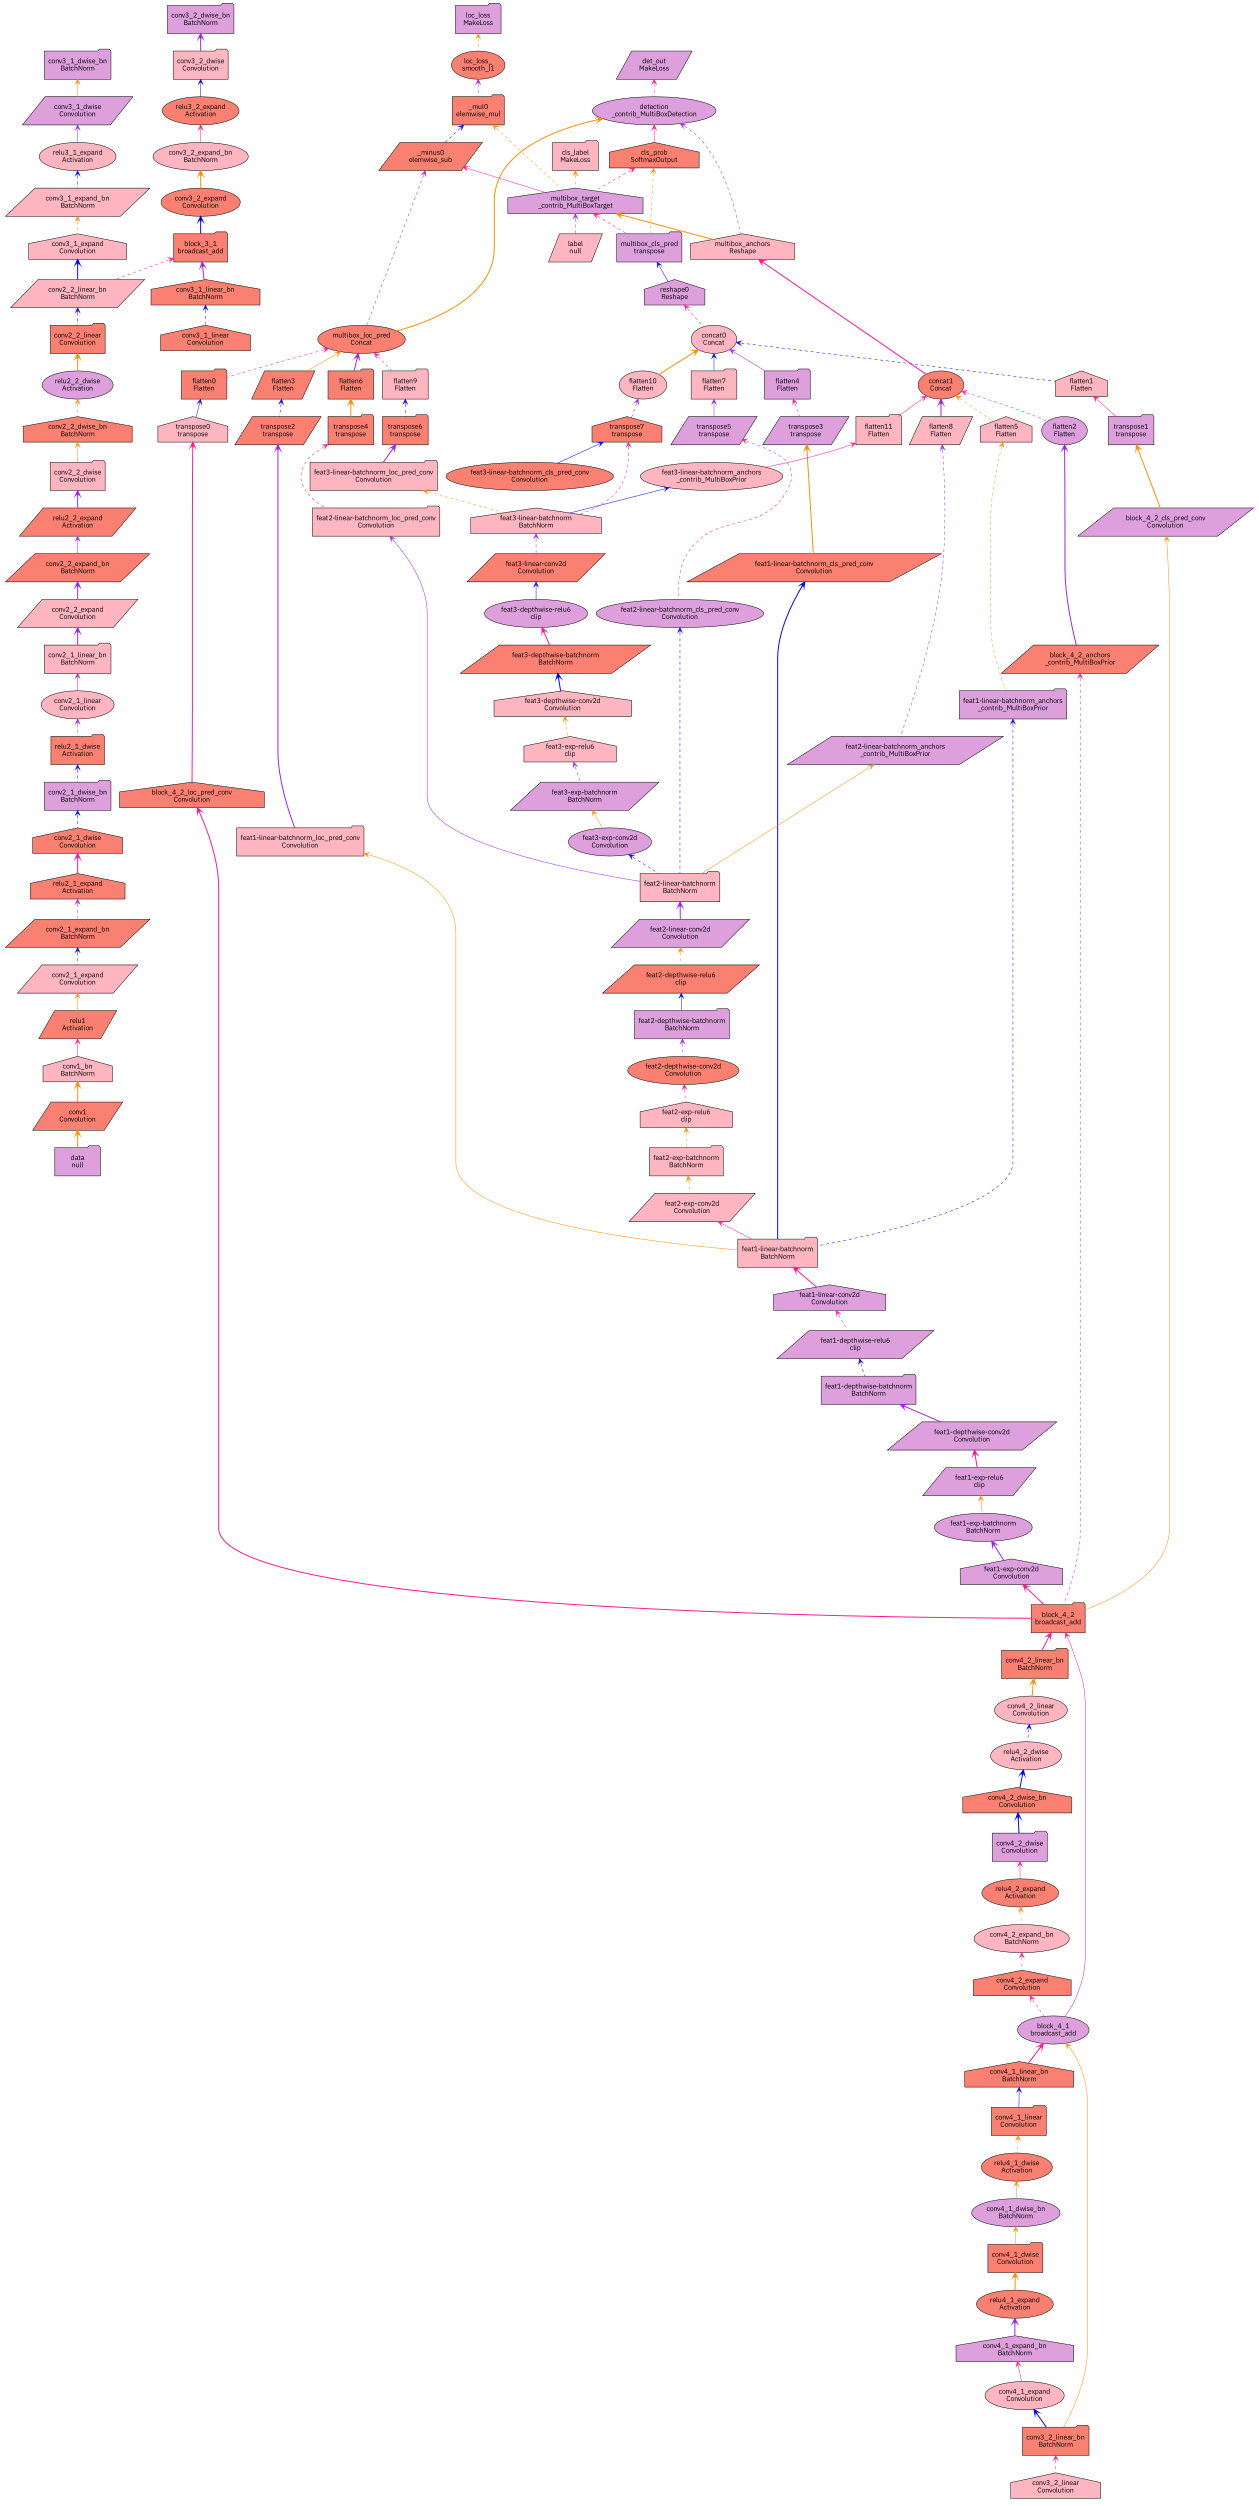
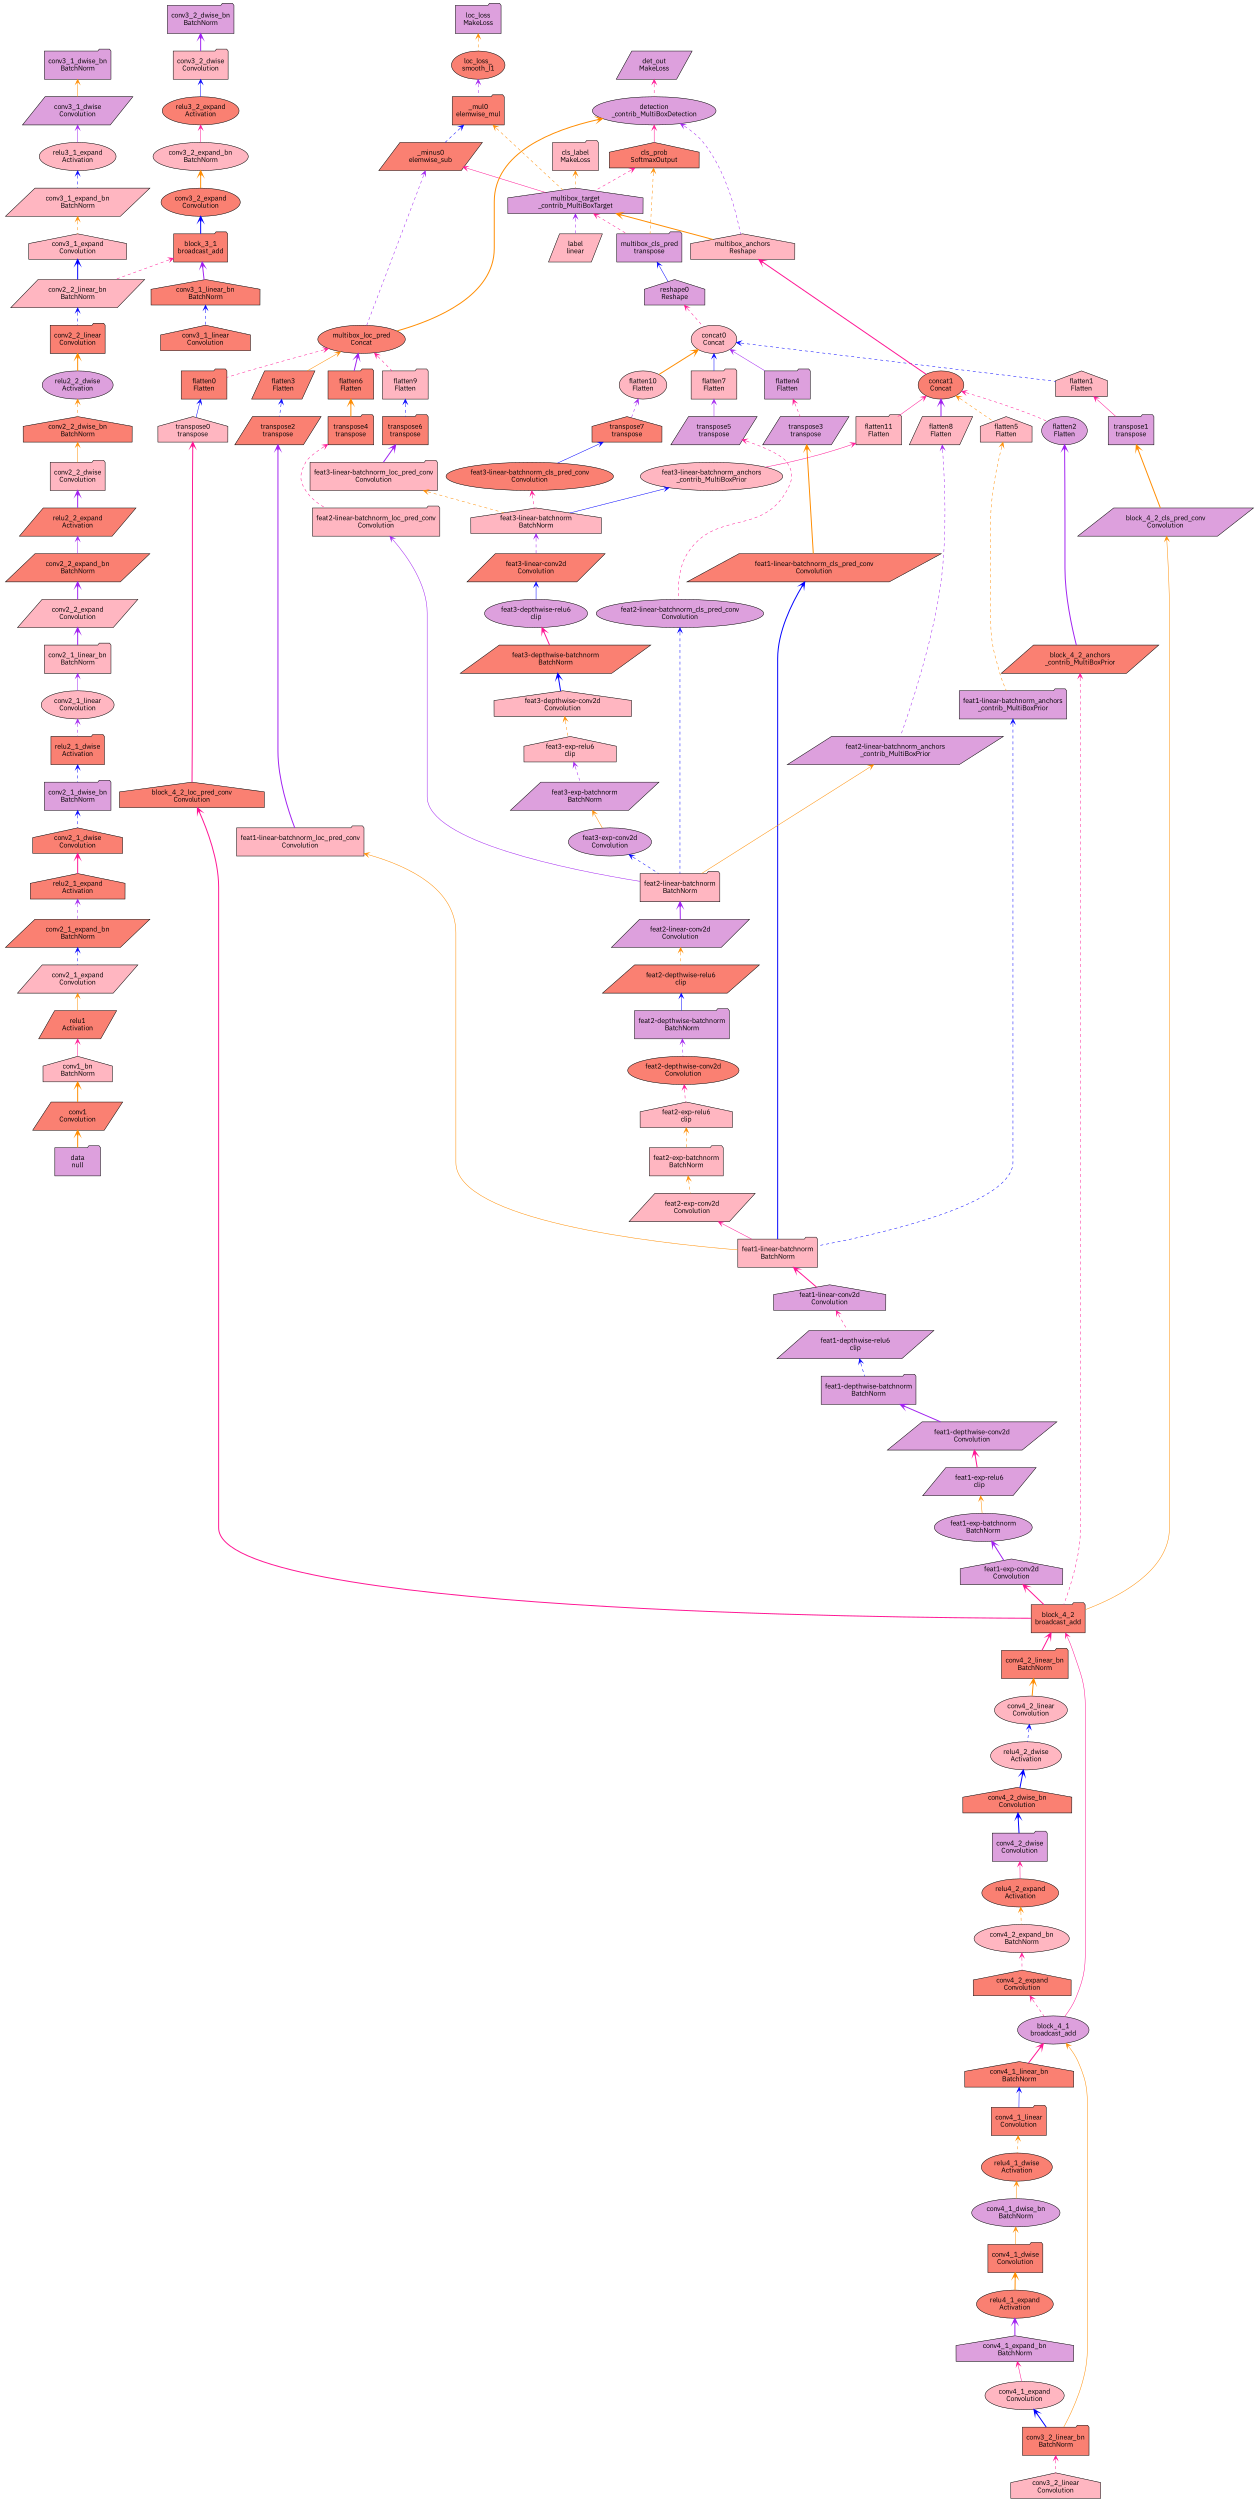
node "label null": label "label null" -> "label linear"
edge "feat3-linear-batchnorm BatchNorm" -> "transpose7 transpose": now "feat3-linear-batchnorm BatchNorm" -> "feat3-linear-batchnorm_cls_pred_conv Convolution"
